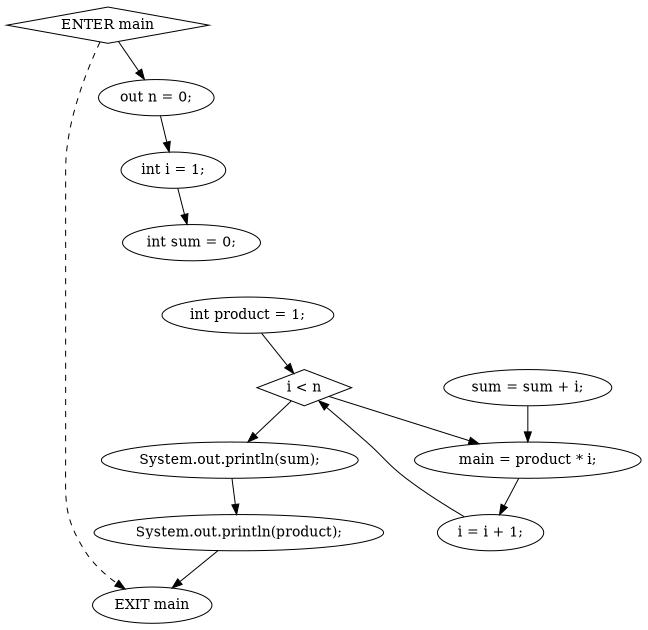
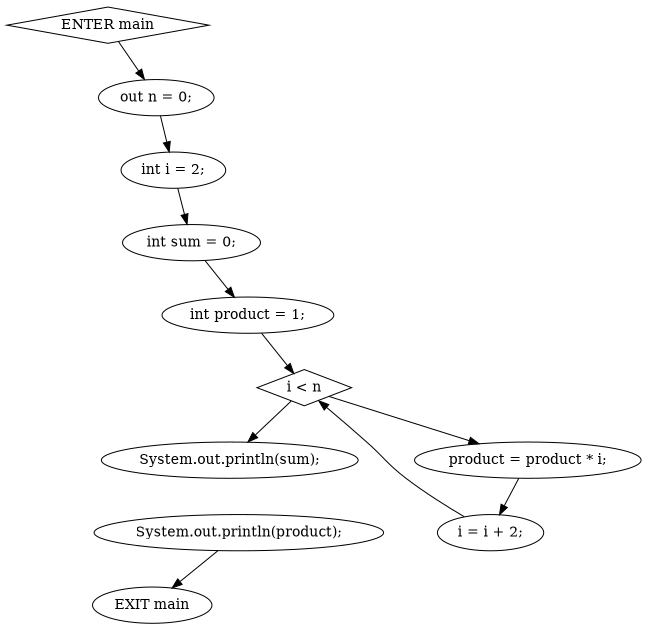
node "int i = 1;": label "int i = 1;" -> "int i = 2;"
edge "int sum = 0;" -> "int product = 1;": added
edge "ENTER main" -> "EXIT main": removed
node "sum = sum + i;": removed
node "main = product * i;": label "main = product * i;" -> "product = product * i;"
edge "System.out.println(sum);" -> "System.out.println(product);": removed
node "i = i + 1;": label "i = i + 1;" -> "i = i + 2;"
